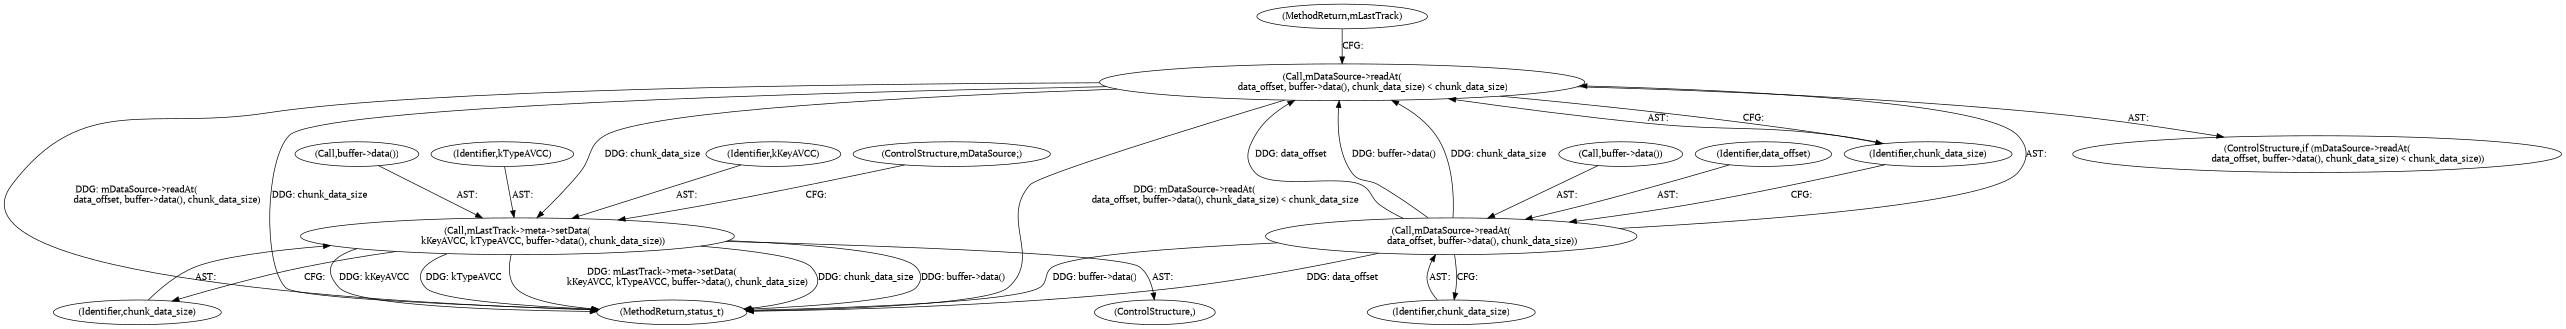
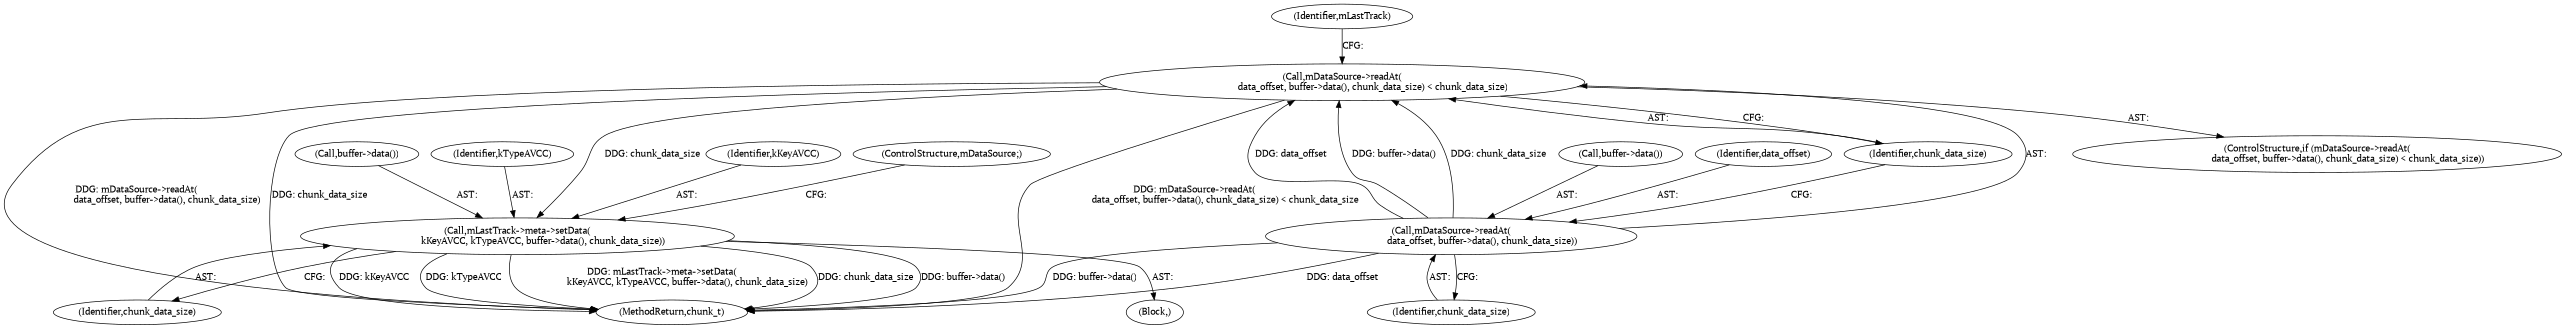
node "(MethodReturn,mLastTrack)": label "(MethodReturn,mLastTrack)" -> "(Identifier,mLastTrack)"
node "(MethodReturn,status_t)": label "(MethodReturn,status_t)" -> "(MethodReturn,chunk_t)"
node "(ControlStructure,)": label "(ControlStructure,)" -> "(Block,)"
